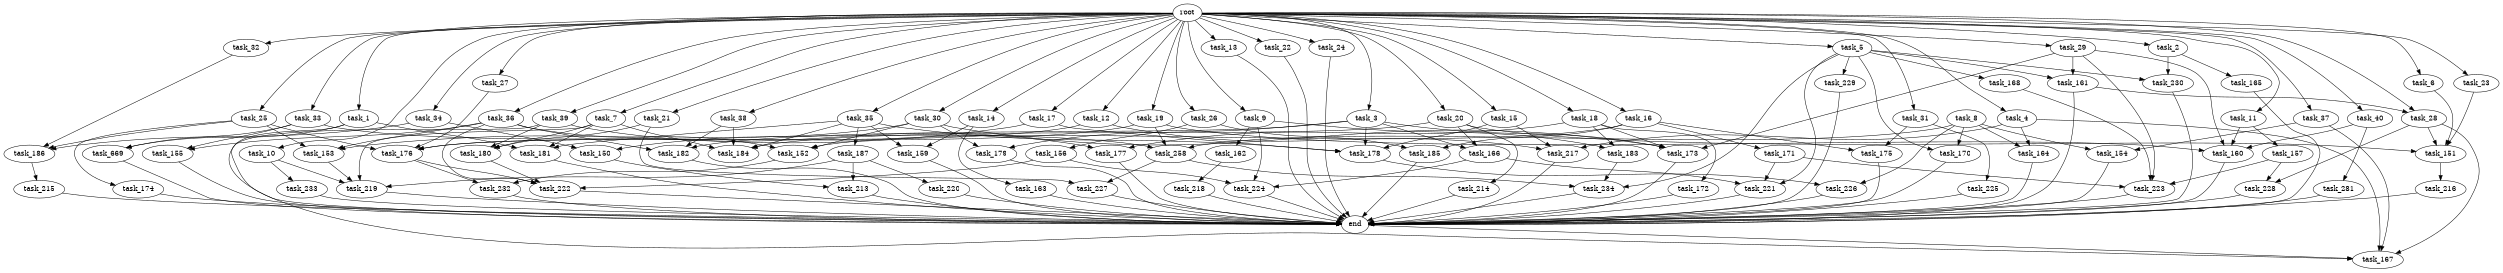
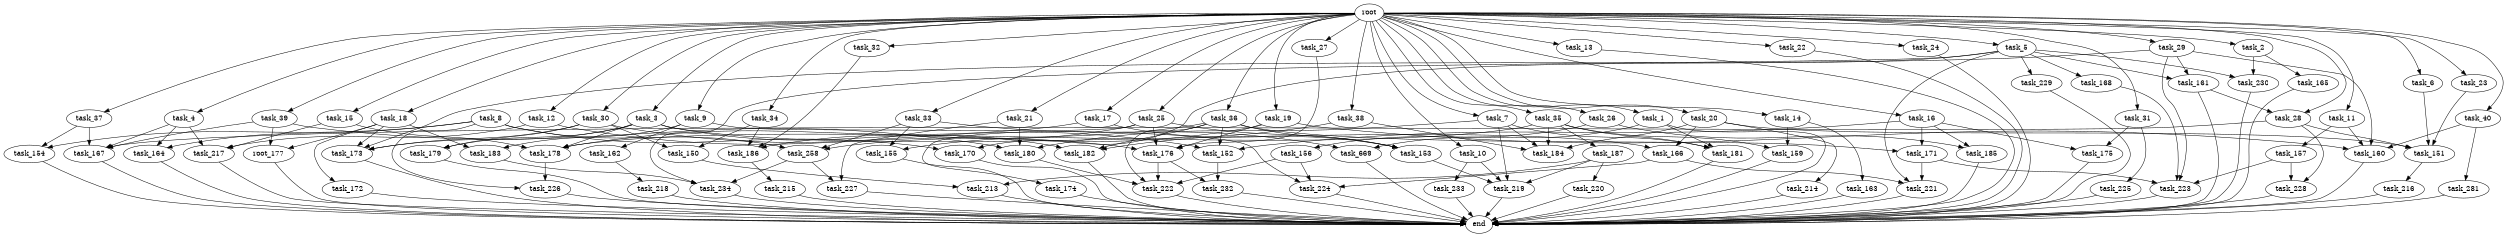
edge "task_36" -> "task_171": added
node "task_177": label "task_177" -> "root_177"
edge "end" -> "task_167": reversed
